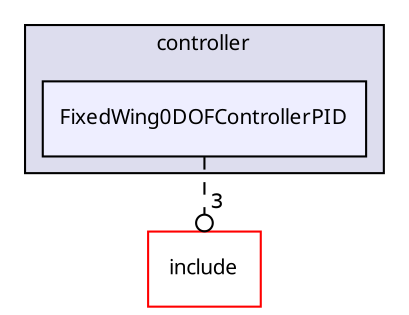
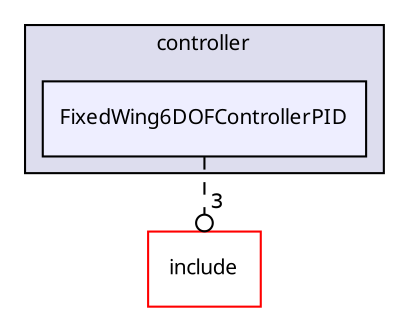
node "FixedWing0DOFControllerPID": label "FixedWing0DOFControllerPID" -> "FixedWing6DOFControllerPID"
